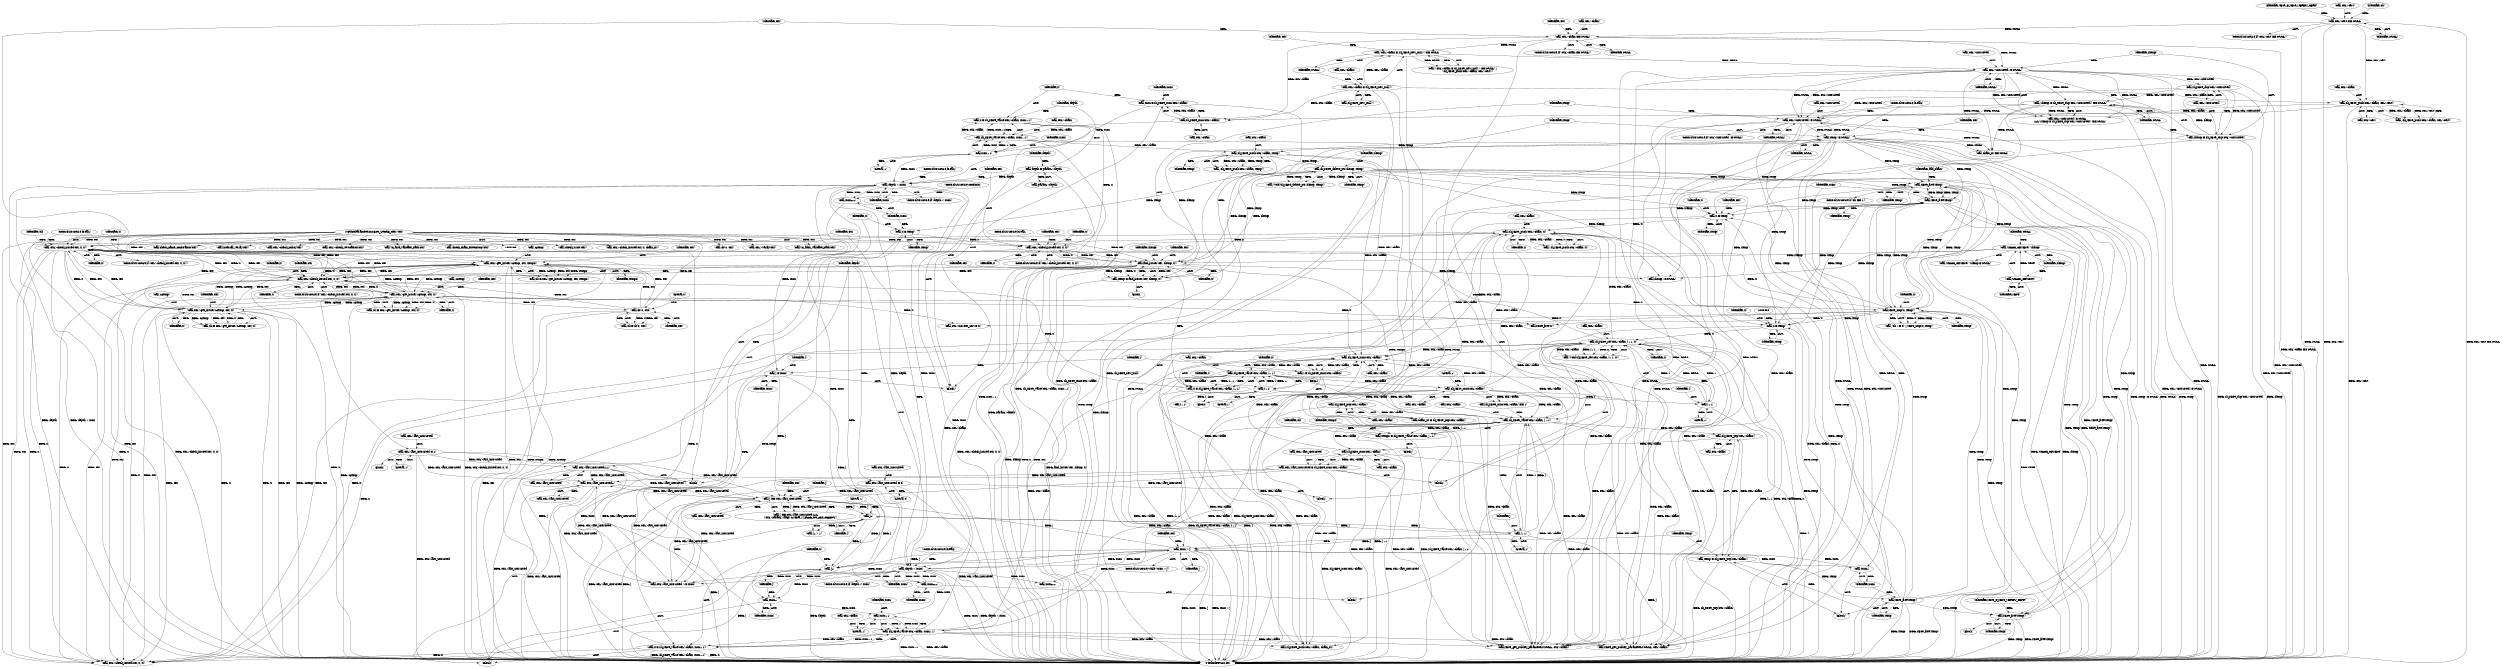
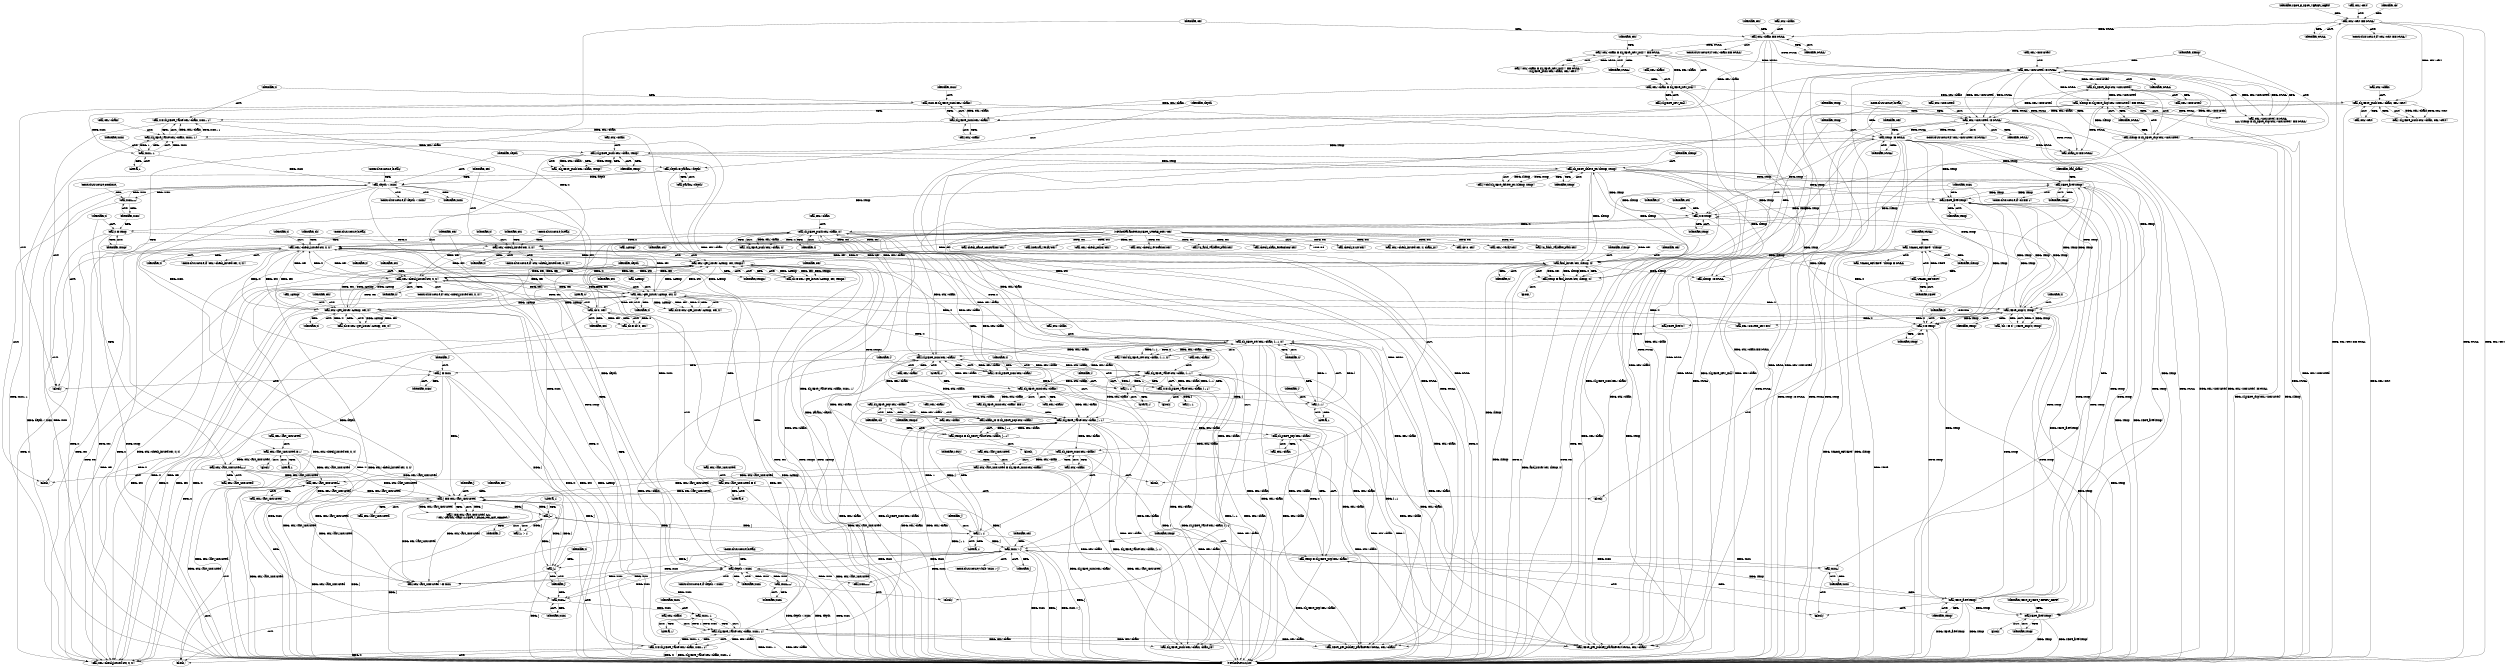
node "(Identifier,retry)": added
